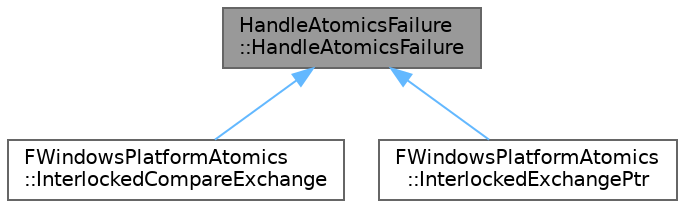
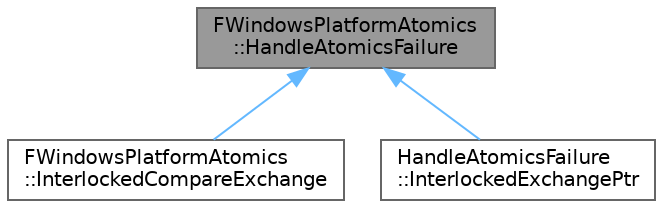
node "HandleAtomicsFailure ::HandleAtomicsFailure": label "HandleAtomicsFailure ::HandleAtomicsFailure" -> "FWindowsPlatformAtomics ::HandleAtomicsFailure"
node "FWindowsPlatformAtomics ::InterlockedExchangePtr": label "FWindowsPlatformAtomics ::InterlockedExchangePtr" -> "HandleAtomicsFailure ::InterlockedExchangePtr"
